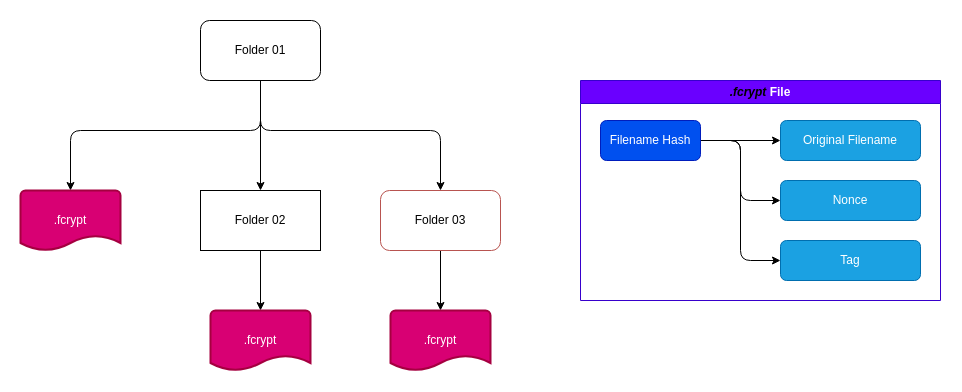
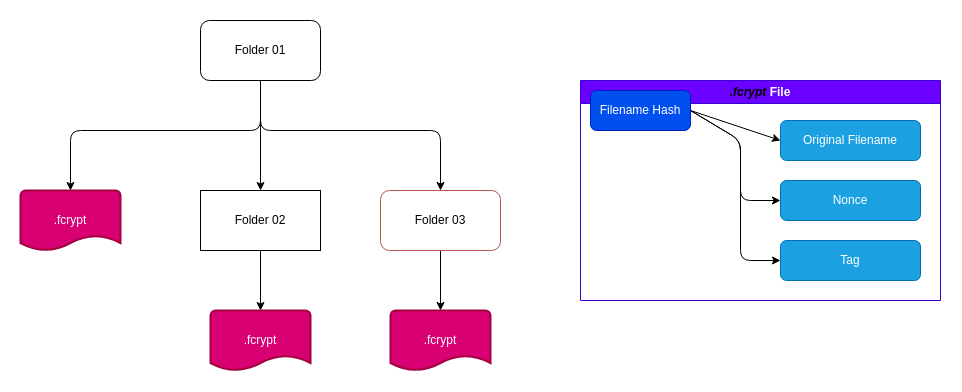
node "Filename Hash": moved (651, 141) -> (641, 111)
